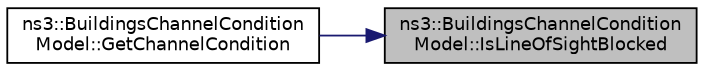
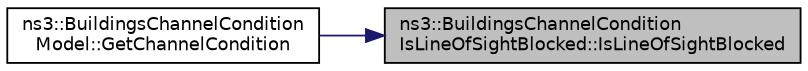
node "ns3::BuildingsChannelCondition Model::IsLineOfSightBlocked": label "ns3::BuildingsChannelCondition Model::IsLineOfSightBlocked" -> "ns3::BuildingsChannelCondition IsLineOfSightBlocked::IsLineOfSightBlocked"
